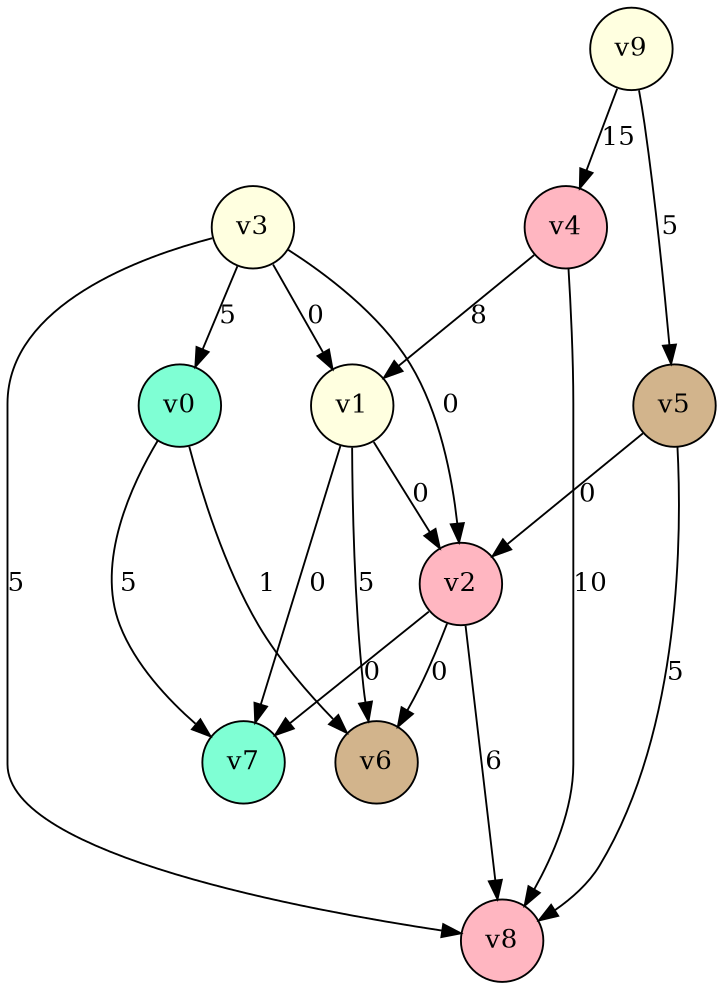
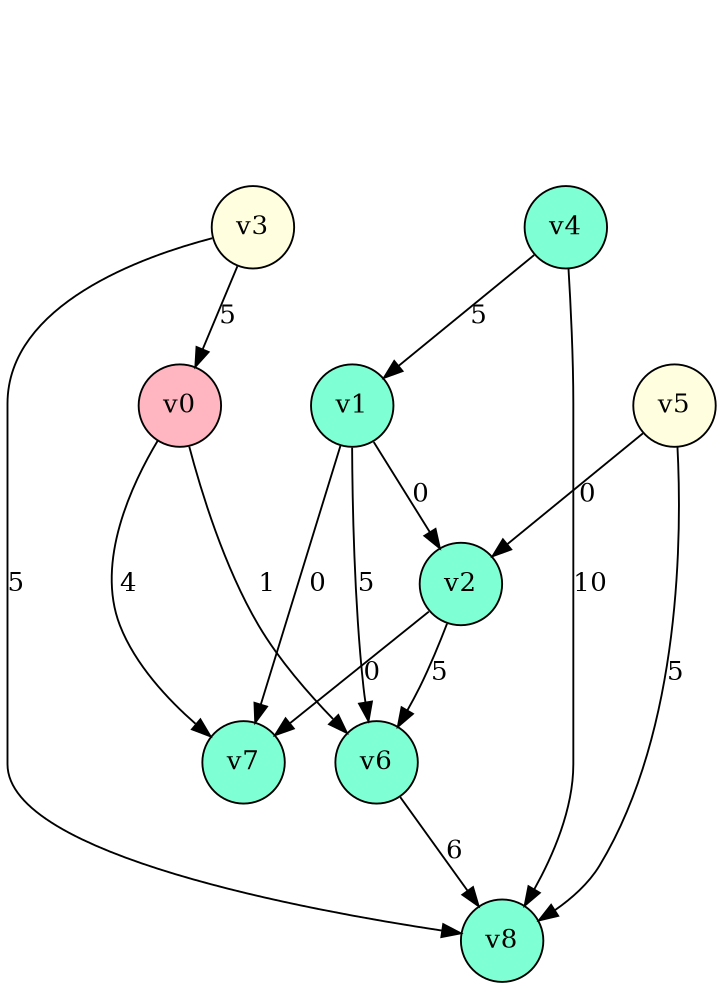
node "v9": removed
node "v4": fillcolor lightpink -> aquamarine
edge "v3" -> "v1": removed, label "0"
edge "v4" -> "v1": label "8" -> "5"
edge "v3" -> "v2": removed, label "0"
node "v0": fillcolor aquamarine -> lightpink
node "v1": fillcolor lightyellow -> aquamarine
node "v5": fillcolor tan -> lightyellow
edge "v0" -> "v7": label "5" -> "4"
node "v2": fillcolor lightpink -> aquamarine
edge "v2" -> "v6": label "0" -> "5"
edge "v2" -> "v8": now "v6" -> "v8"
node "v6": fillcolor tan -> aquamarine
node "v8": fillcolor lightpink -> aquamarine
